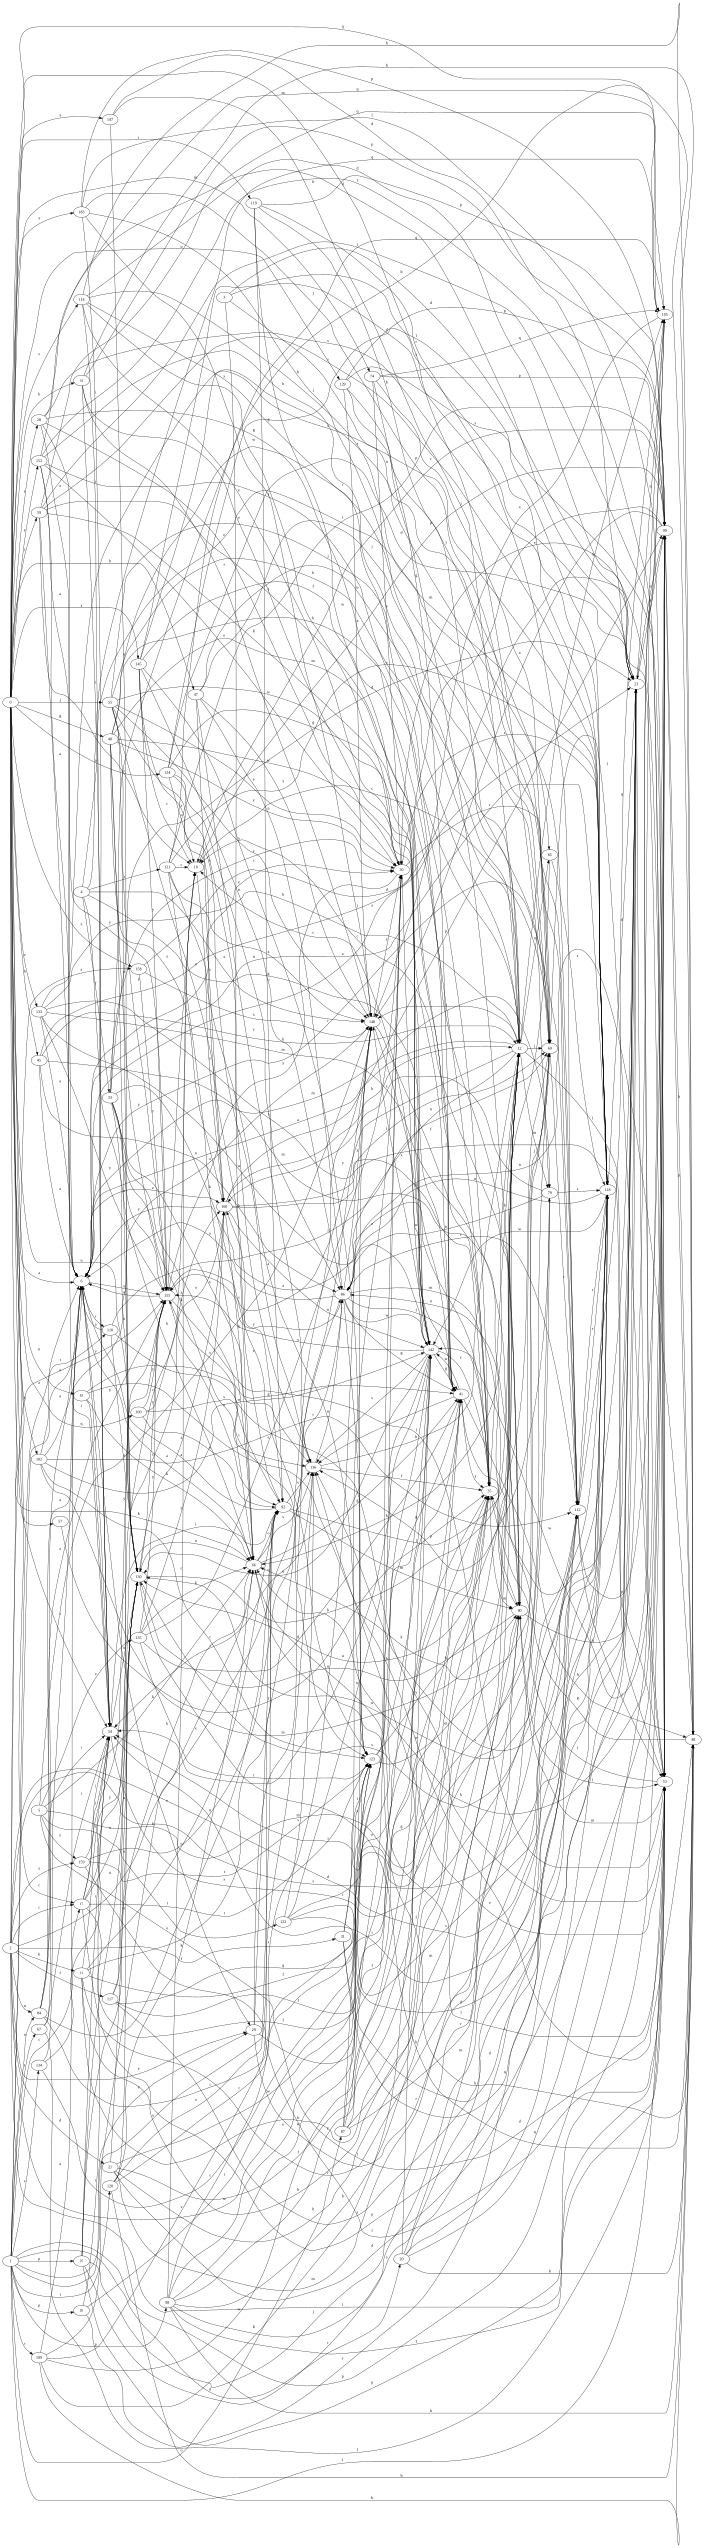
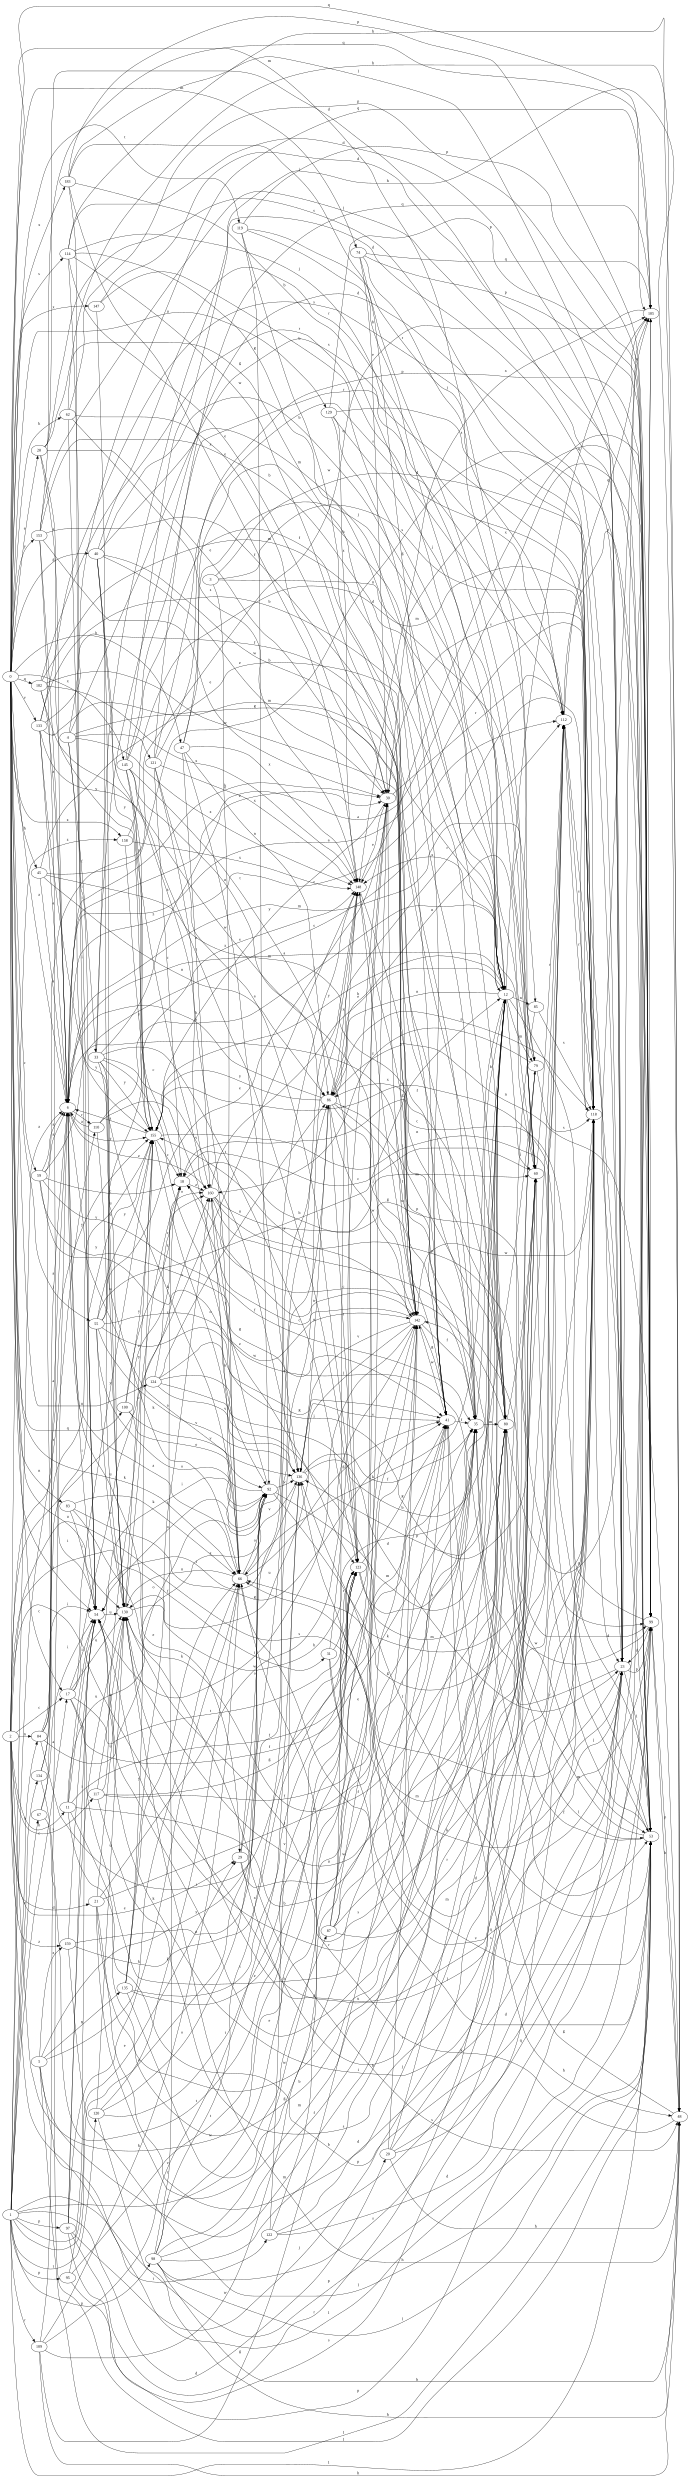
node "57": removed
